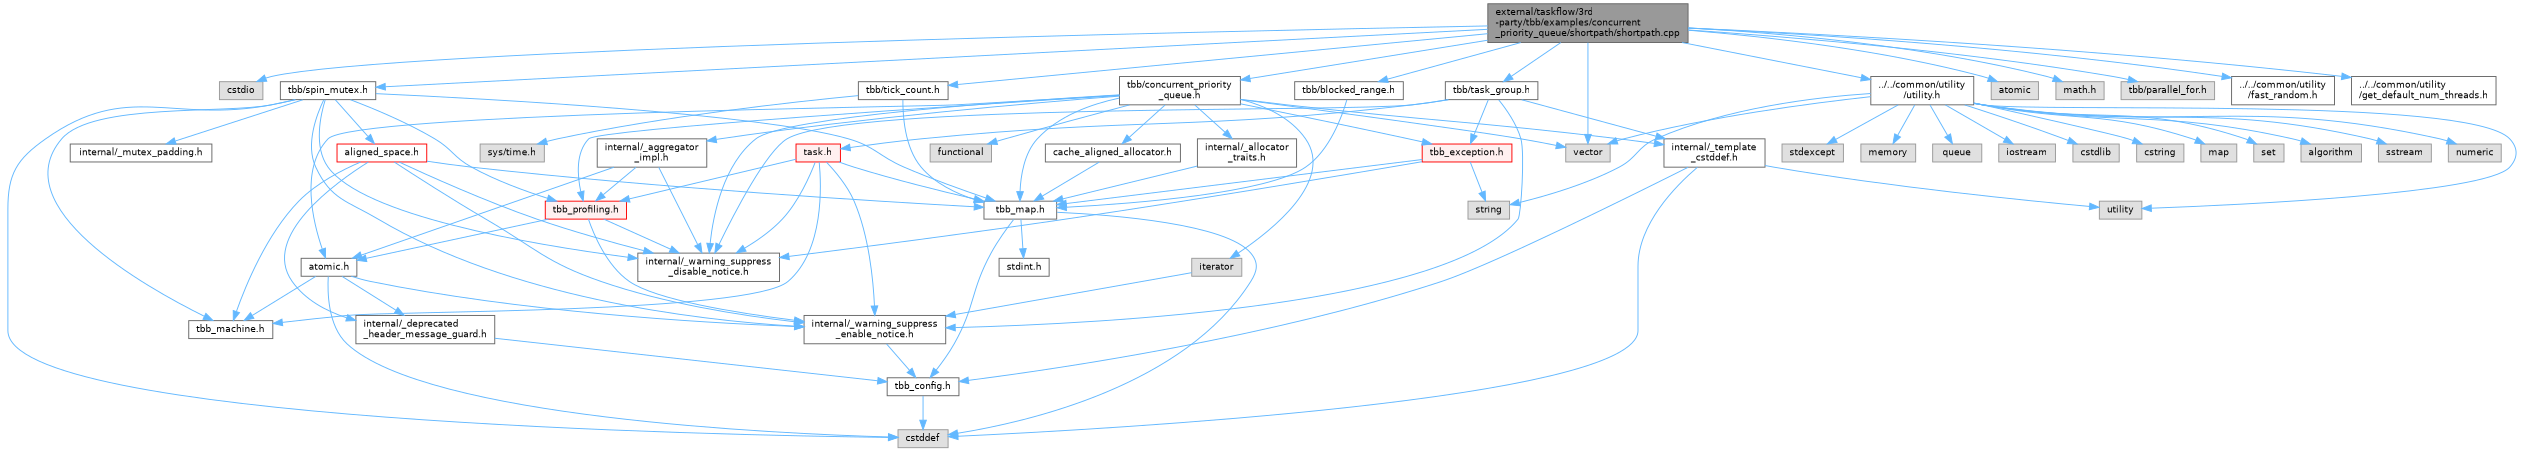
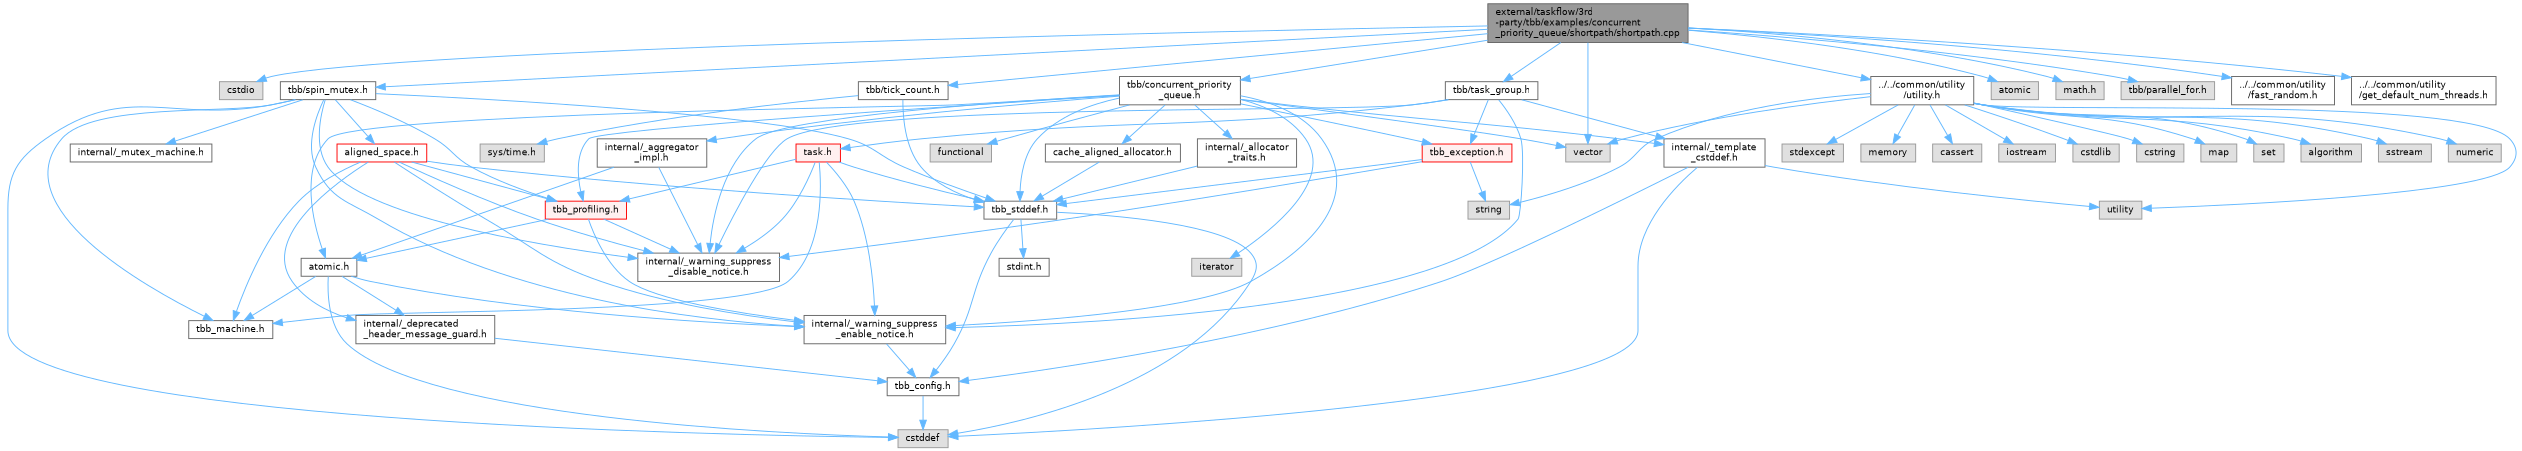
node "tbb/blocked_range.h": removed
node "internal/_mutex_padding.h": label "internal/_mutex_padding.h" -> "internal/_mutex_machine.h"
node "queue": label "queue" -> "cassert"
edge "internal/_aggregator _impl.h" -> "tbb_profiling.h": now "aligned_space.h" -> "tbb_profiling.h"
node "tbb_map.h": label "tbb_map.h" -> "tbb_stddef.h"
edge "iterator" -> "internal/_warning_suppress _enable_notice.h": now "tbb/concurrent_priority _queue.h" -> "internal/_warning_suppress _enable_notice.h"
